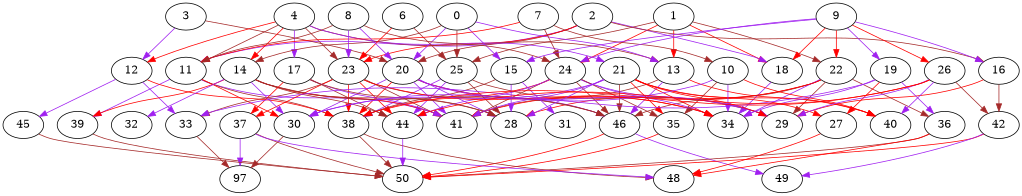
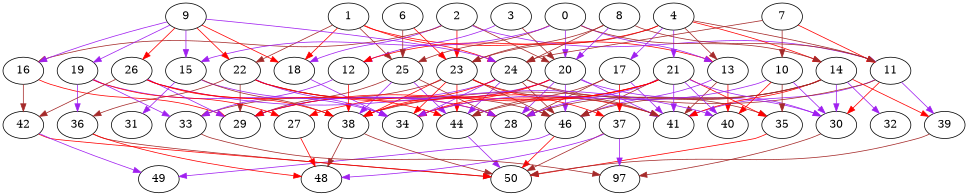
edge "8" -> "23": color purple -> brown
edge "21" -> "40": color red -> purple
node "45": removed
